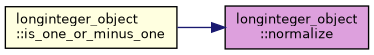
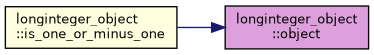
node "longinteger_object ::normalize": label "longinteger_object ::normalize" -> "longinteger_object ::object"
